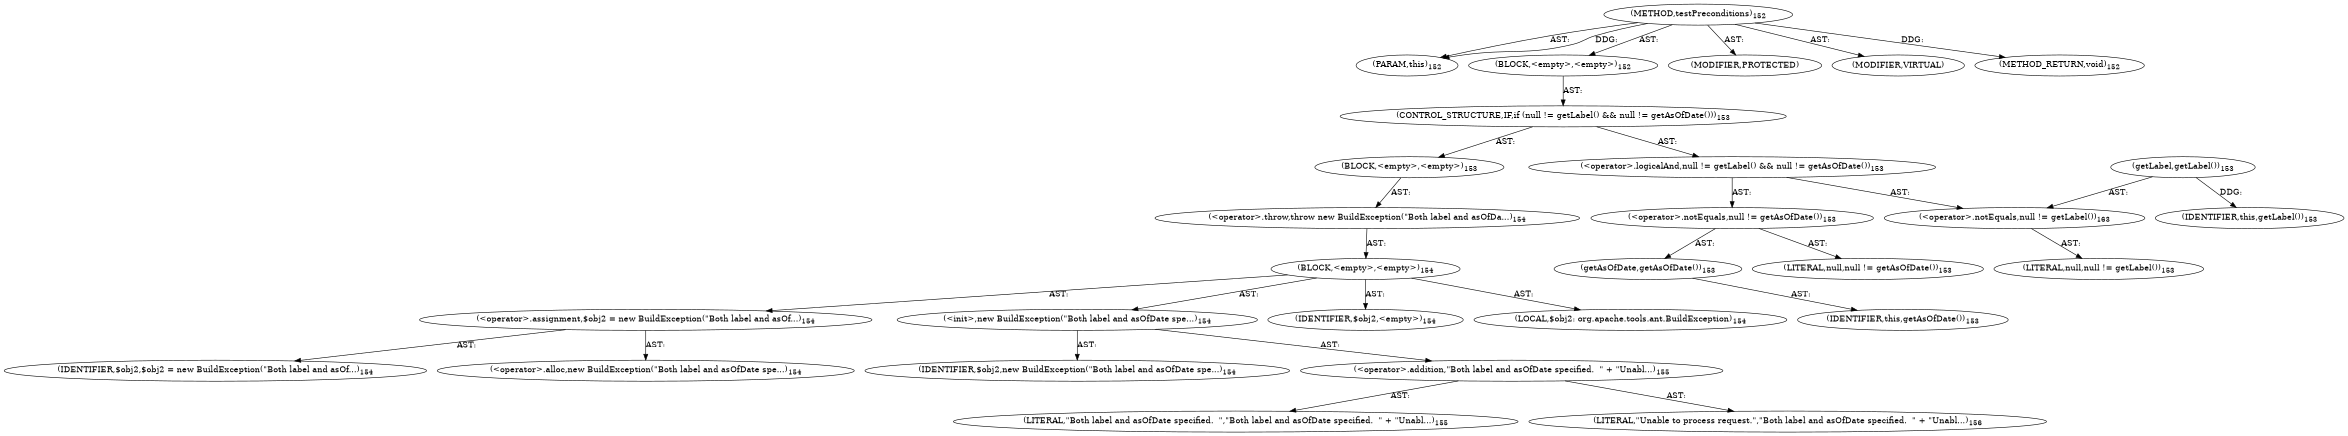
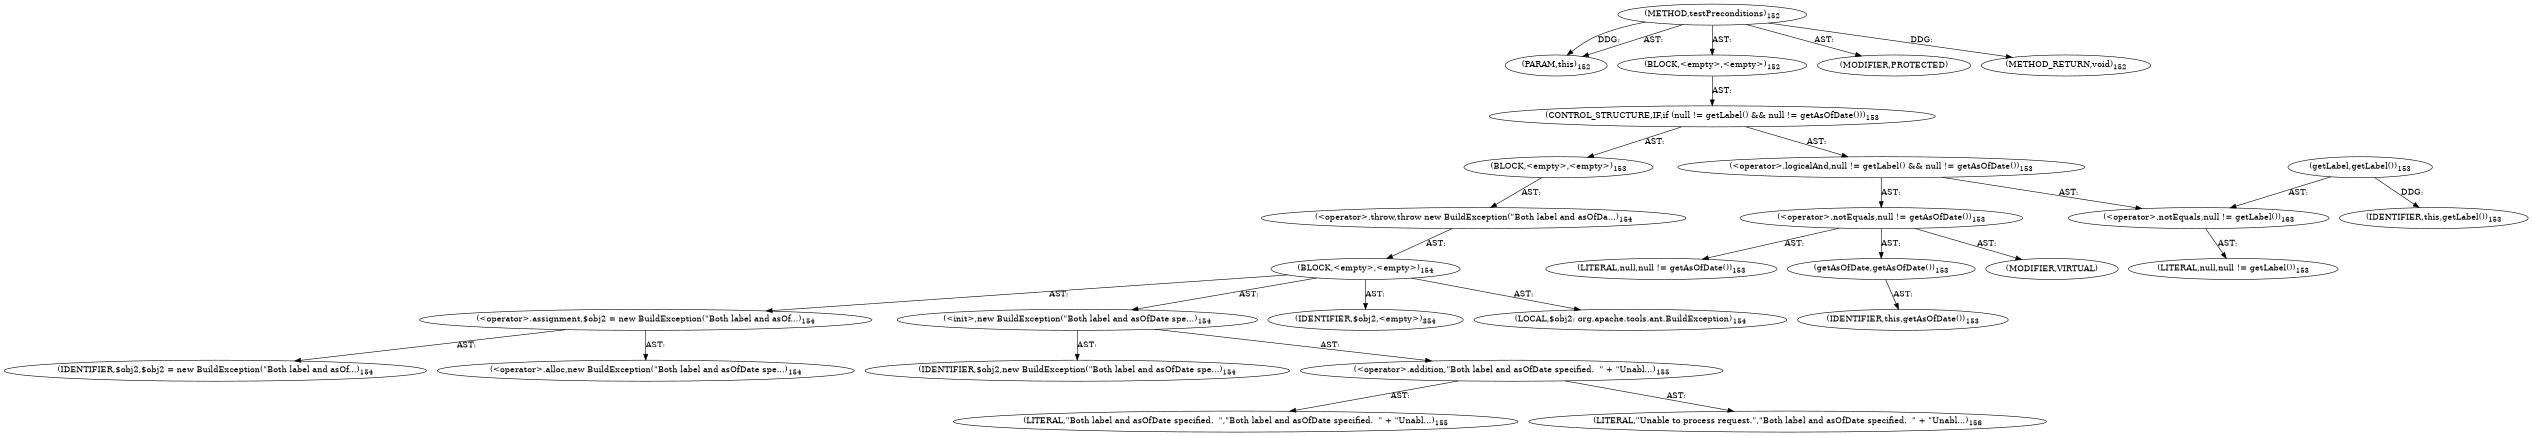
edge "(METHOD,testPreconditions)" -> "(MODIFIER,VIRTUAL)": now "(<operator>.notEquals,null != getAsOfDate())" -> "(MODIFIER,VIRTUAL)"
node "(IDENTIFIER,$obj2,<empty>)": text "154" -> "354"
